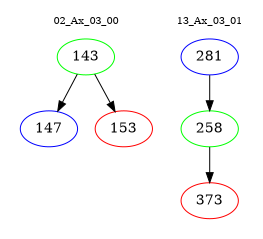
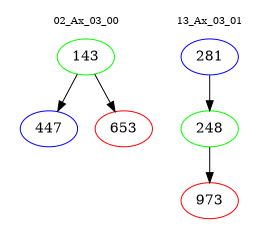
node "147": label "147" -> "447"
node "153": label "153" -> "653"
node "258": label "258" -> "248"
node "373": label "373" -> "973"
